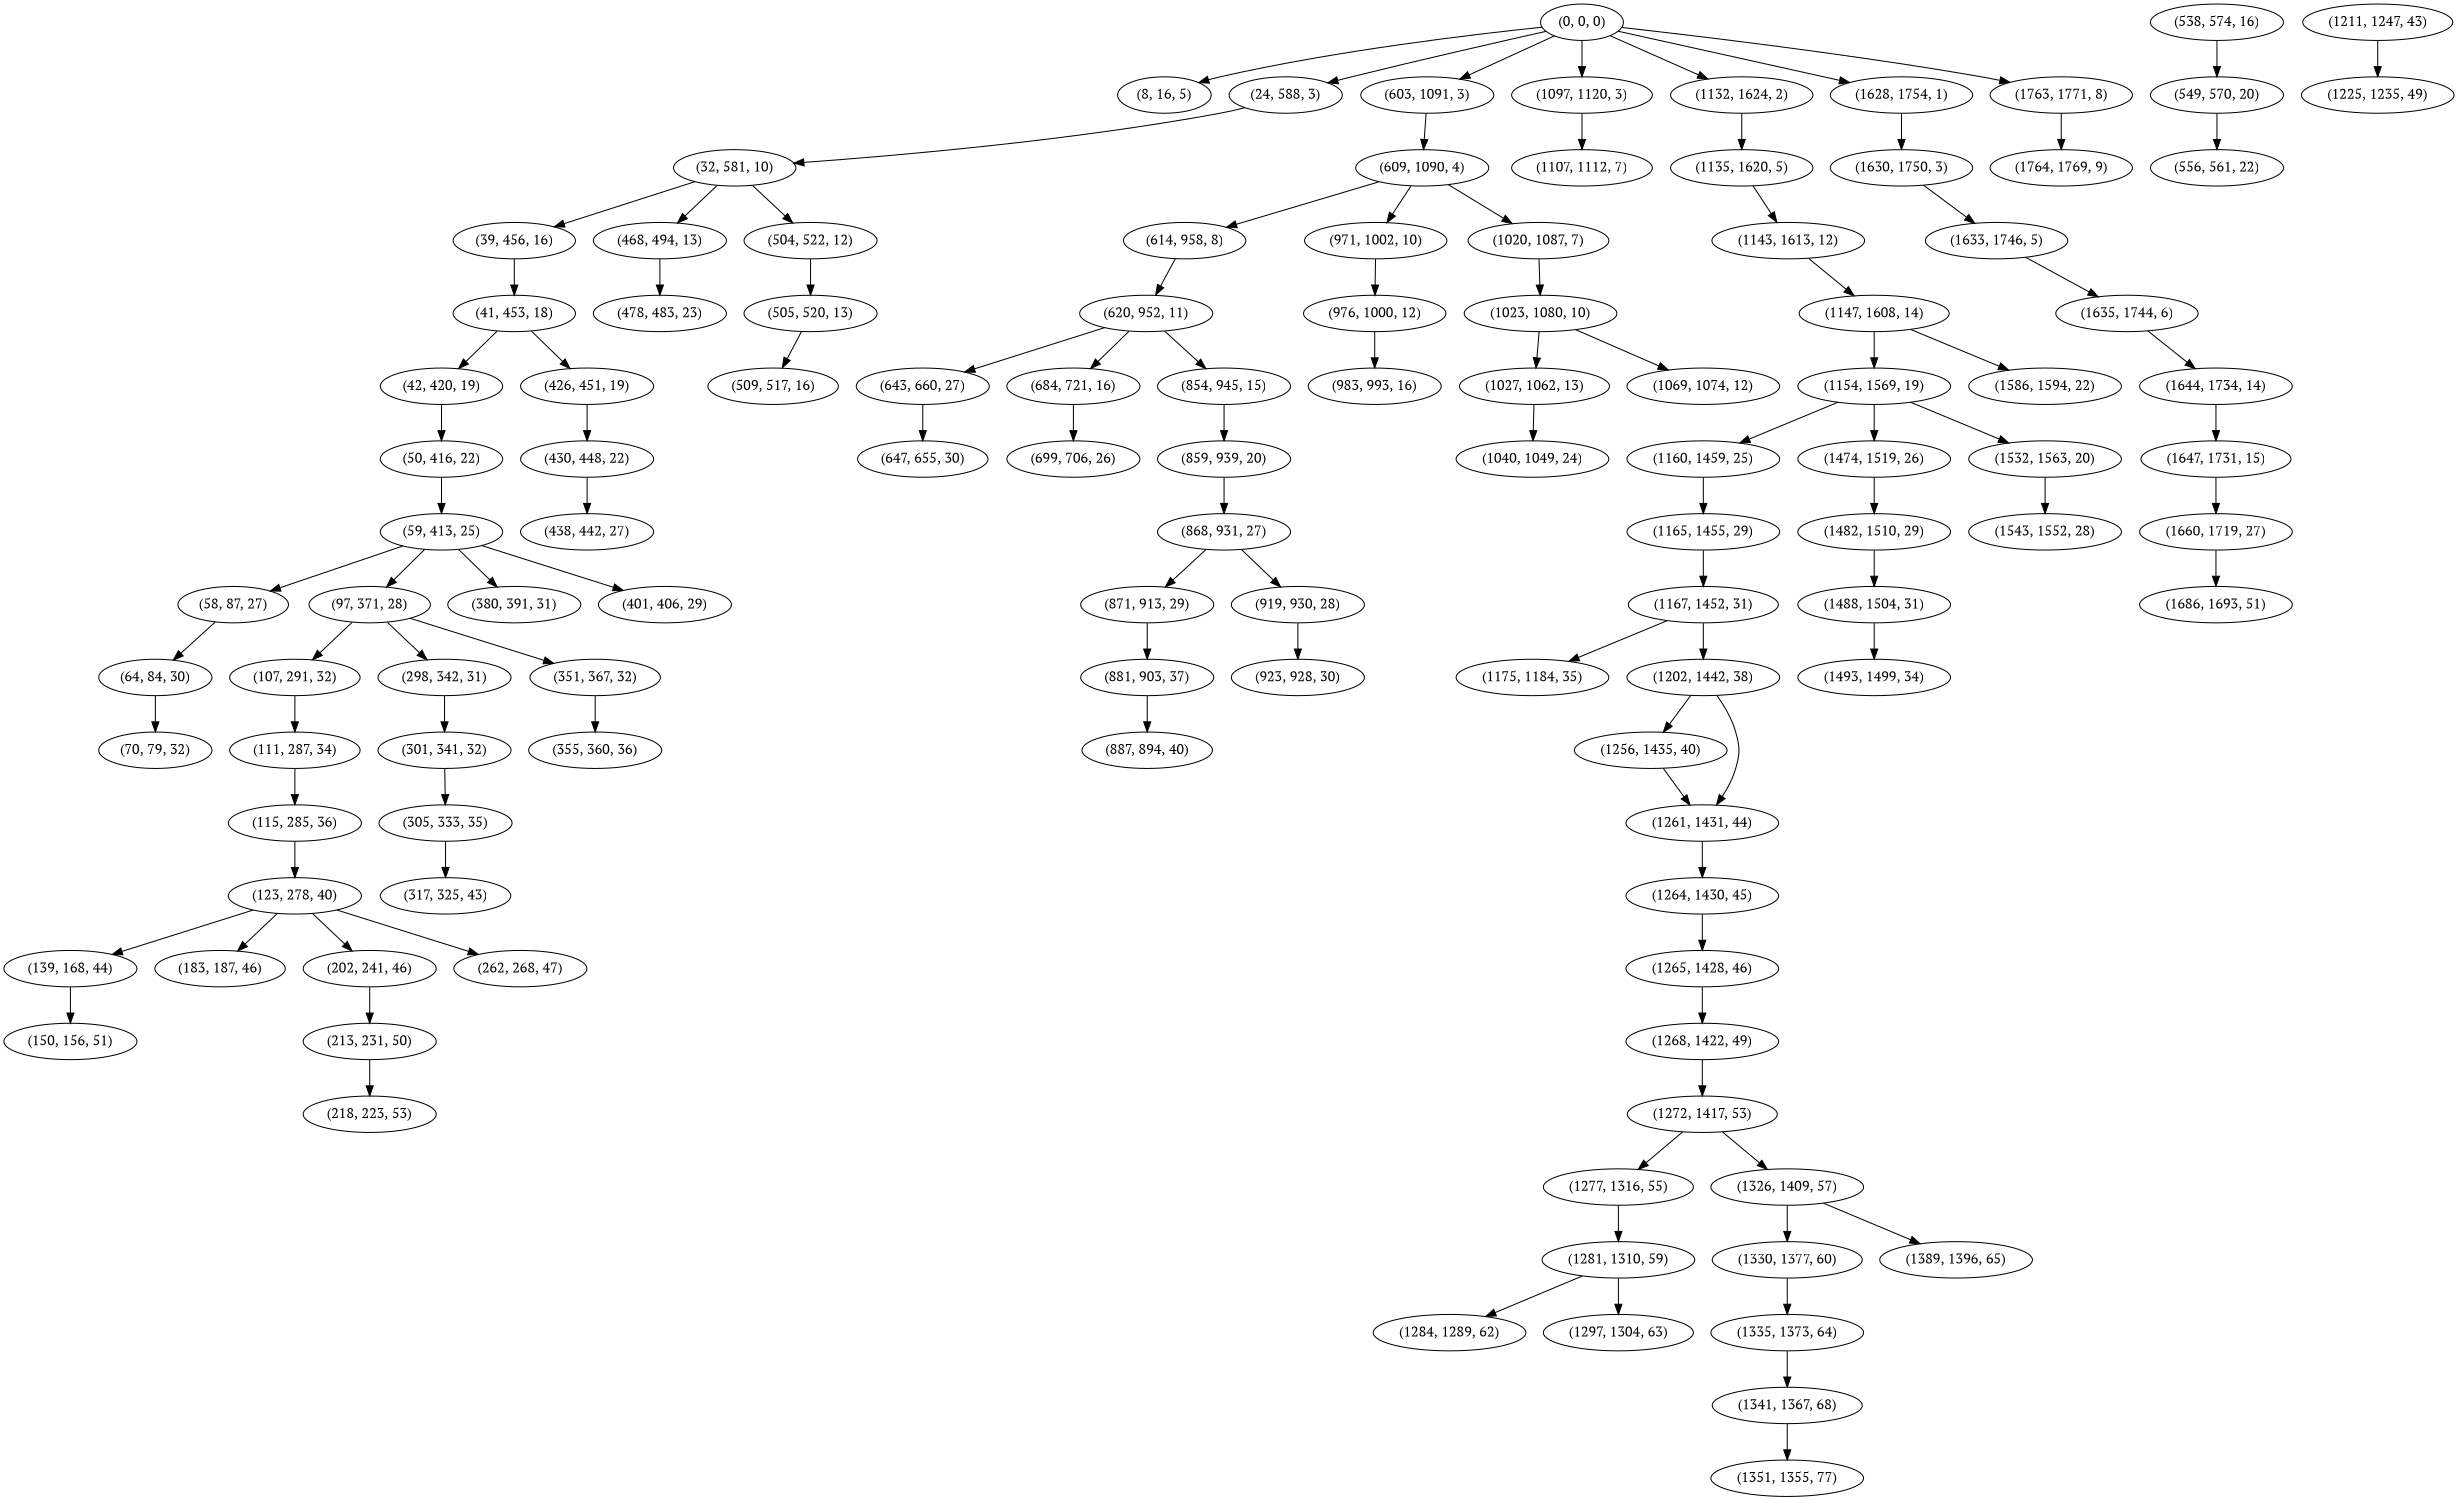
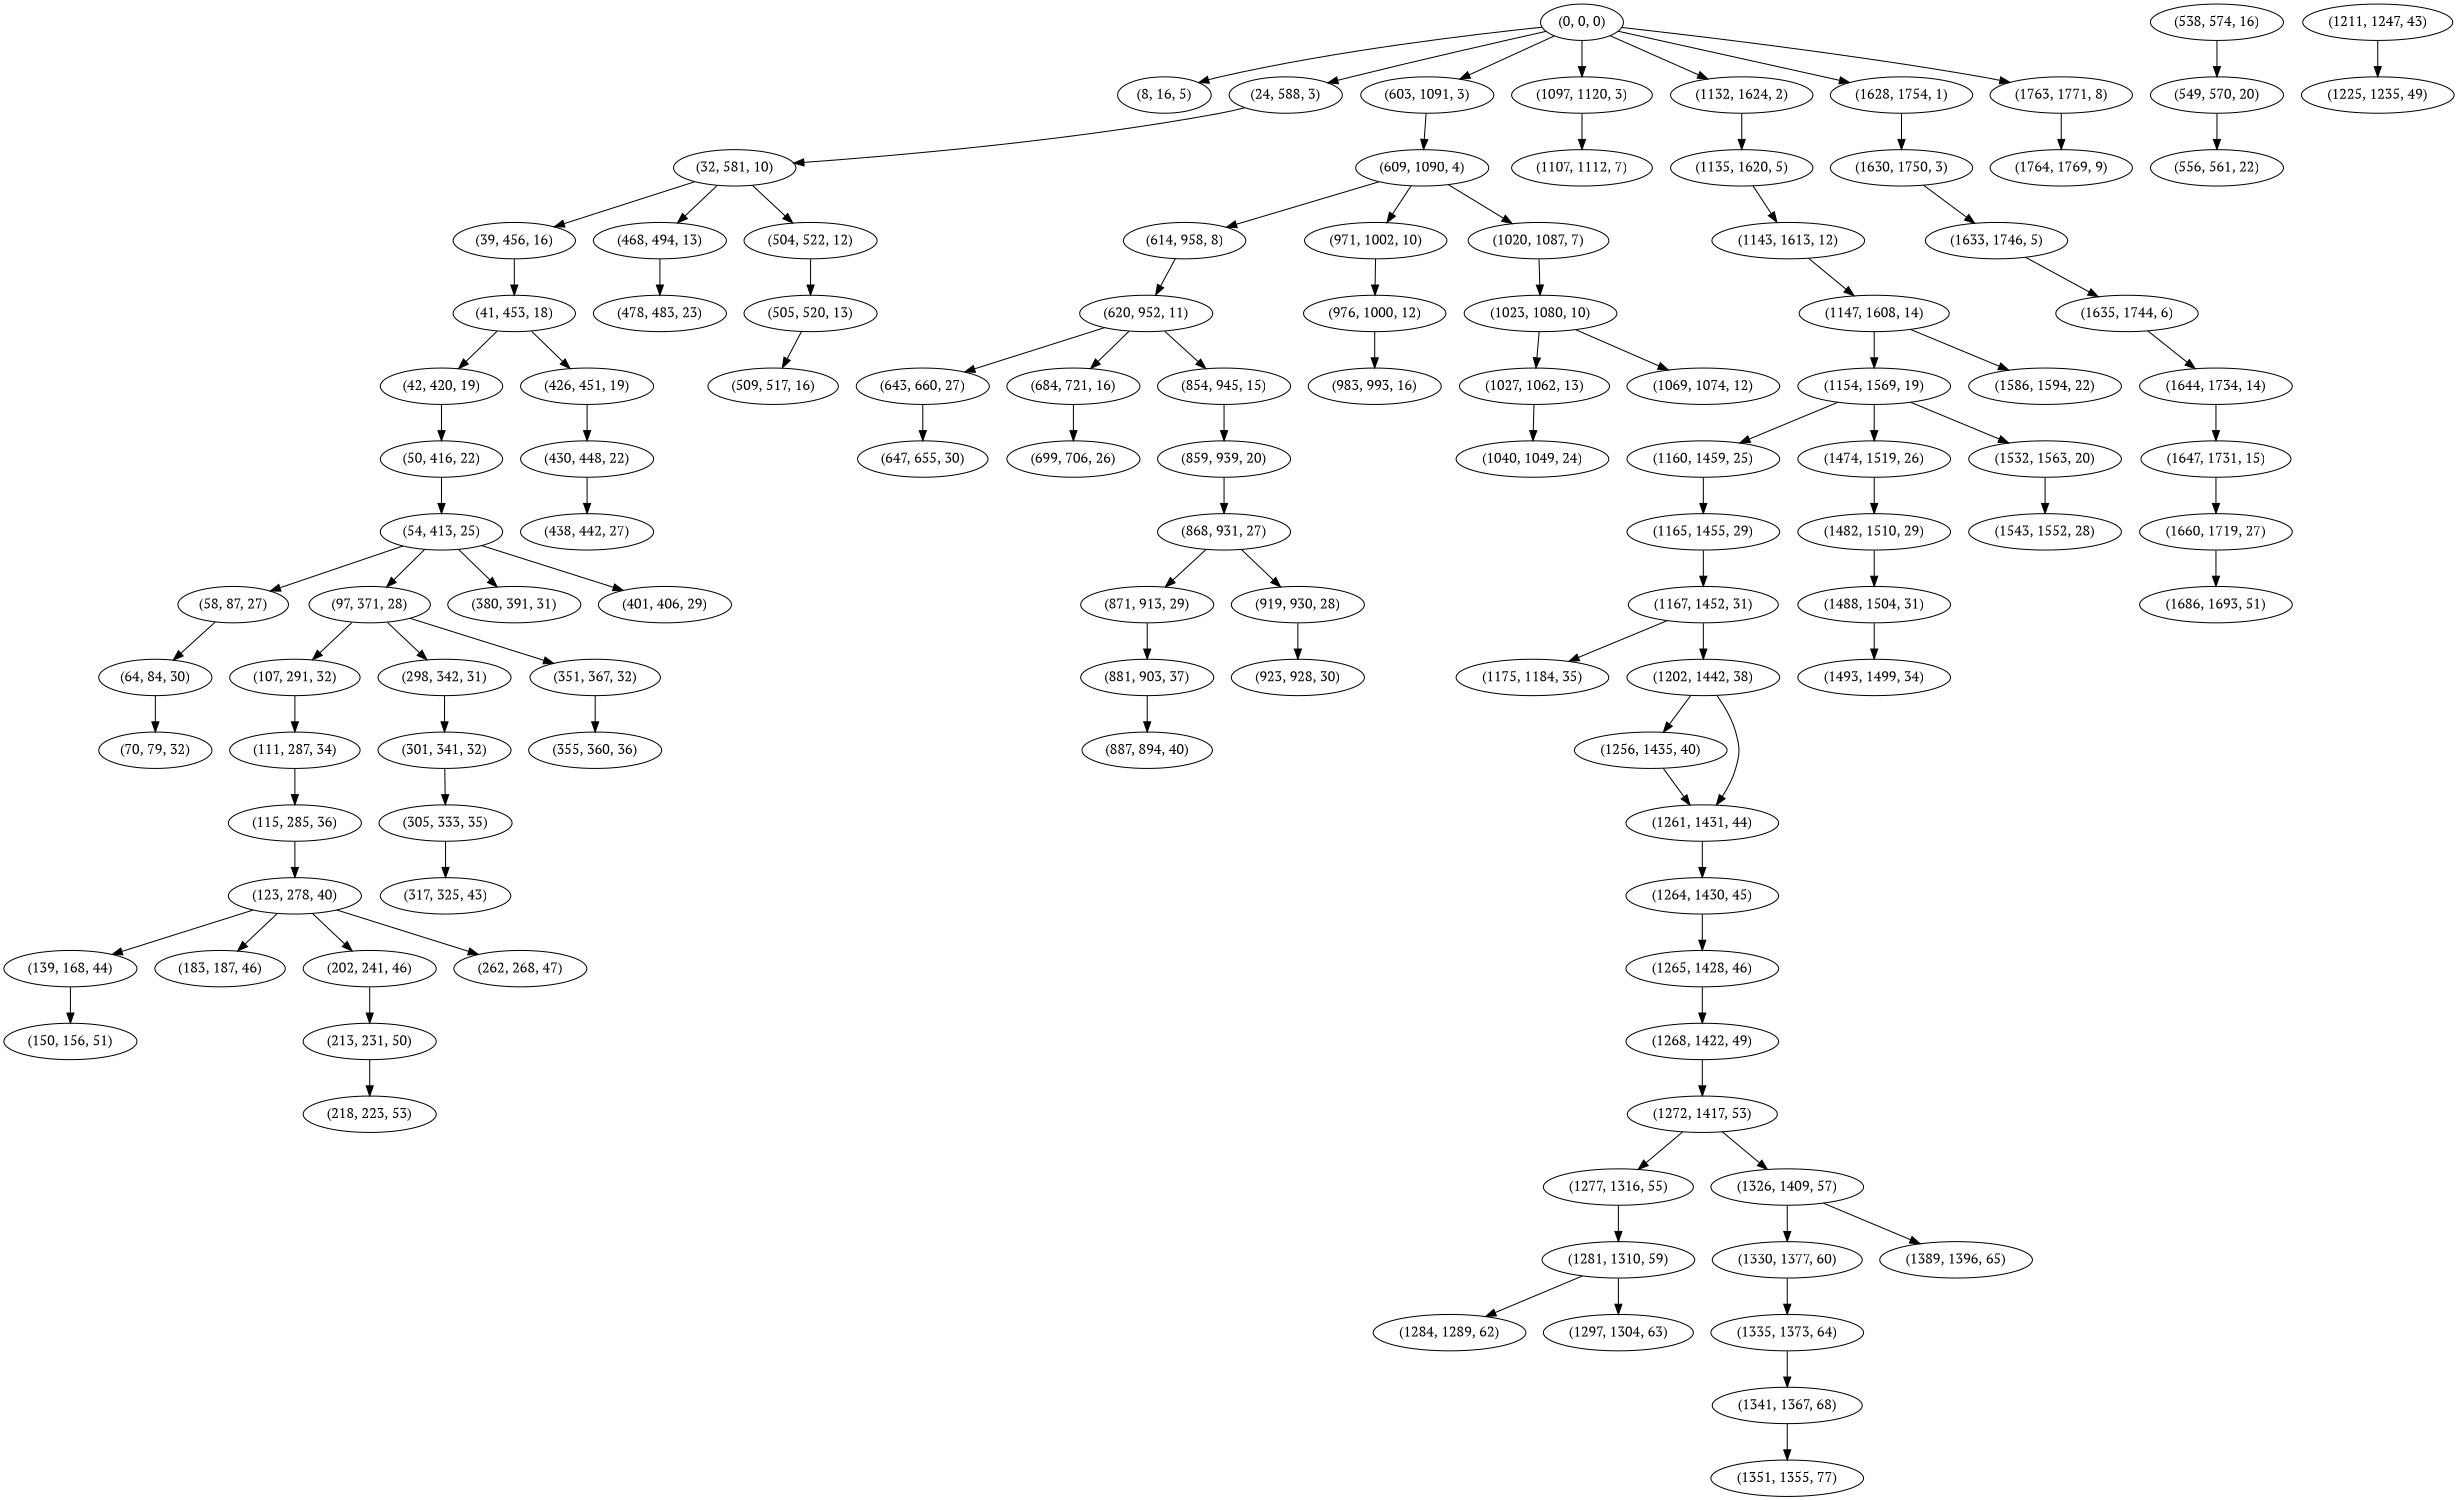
node "(59, 413, 25)": label "(59, 413, 25)" -> "(54, 413, 25)"
